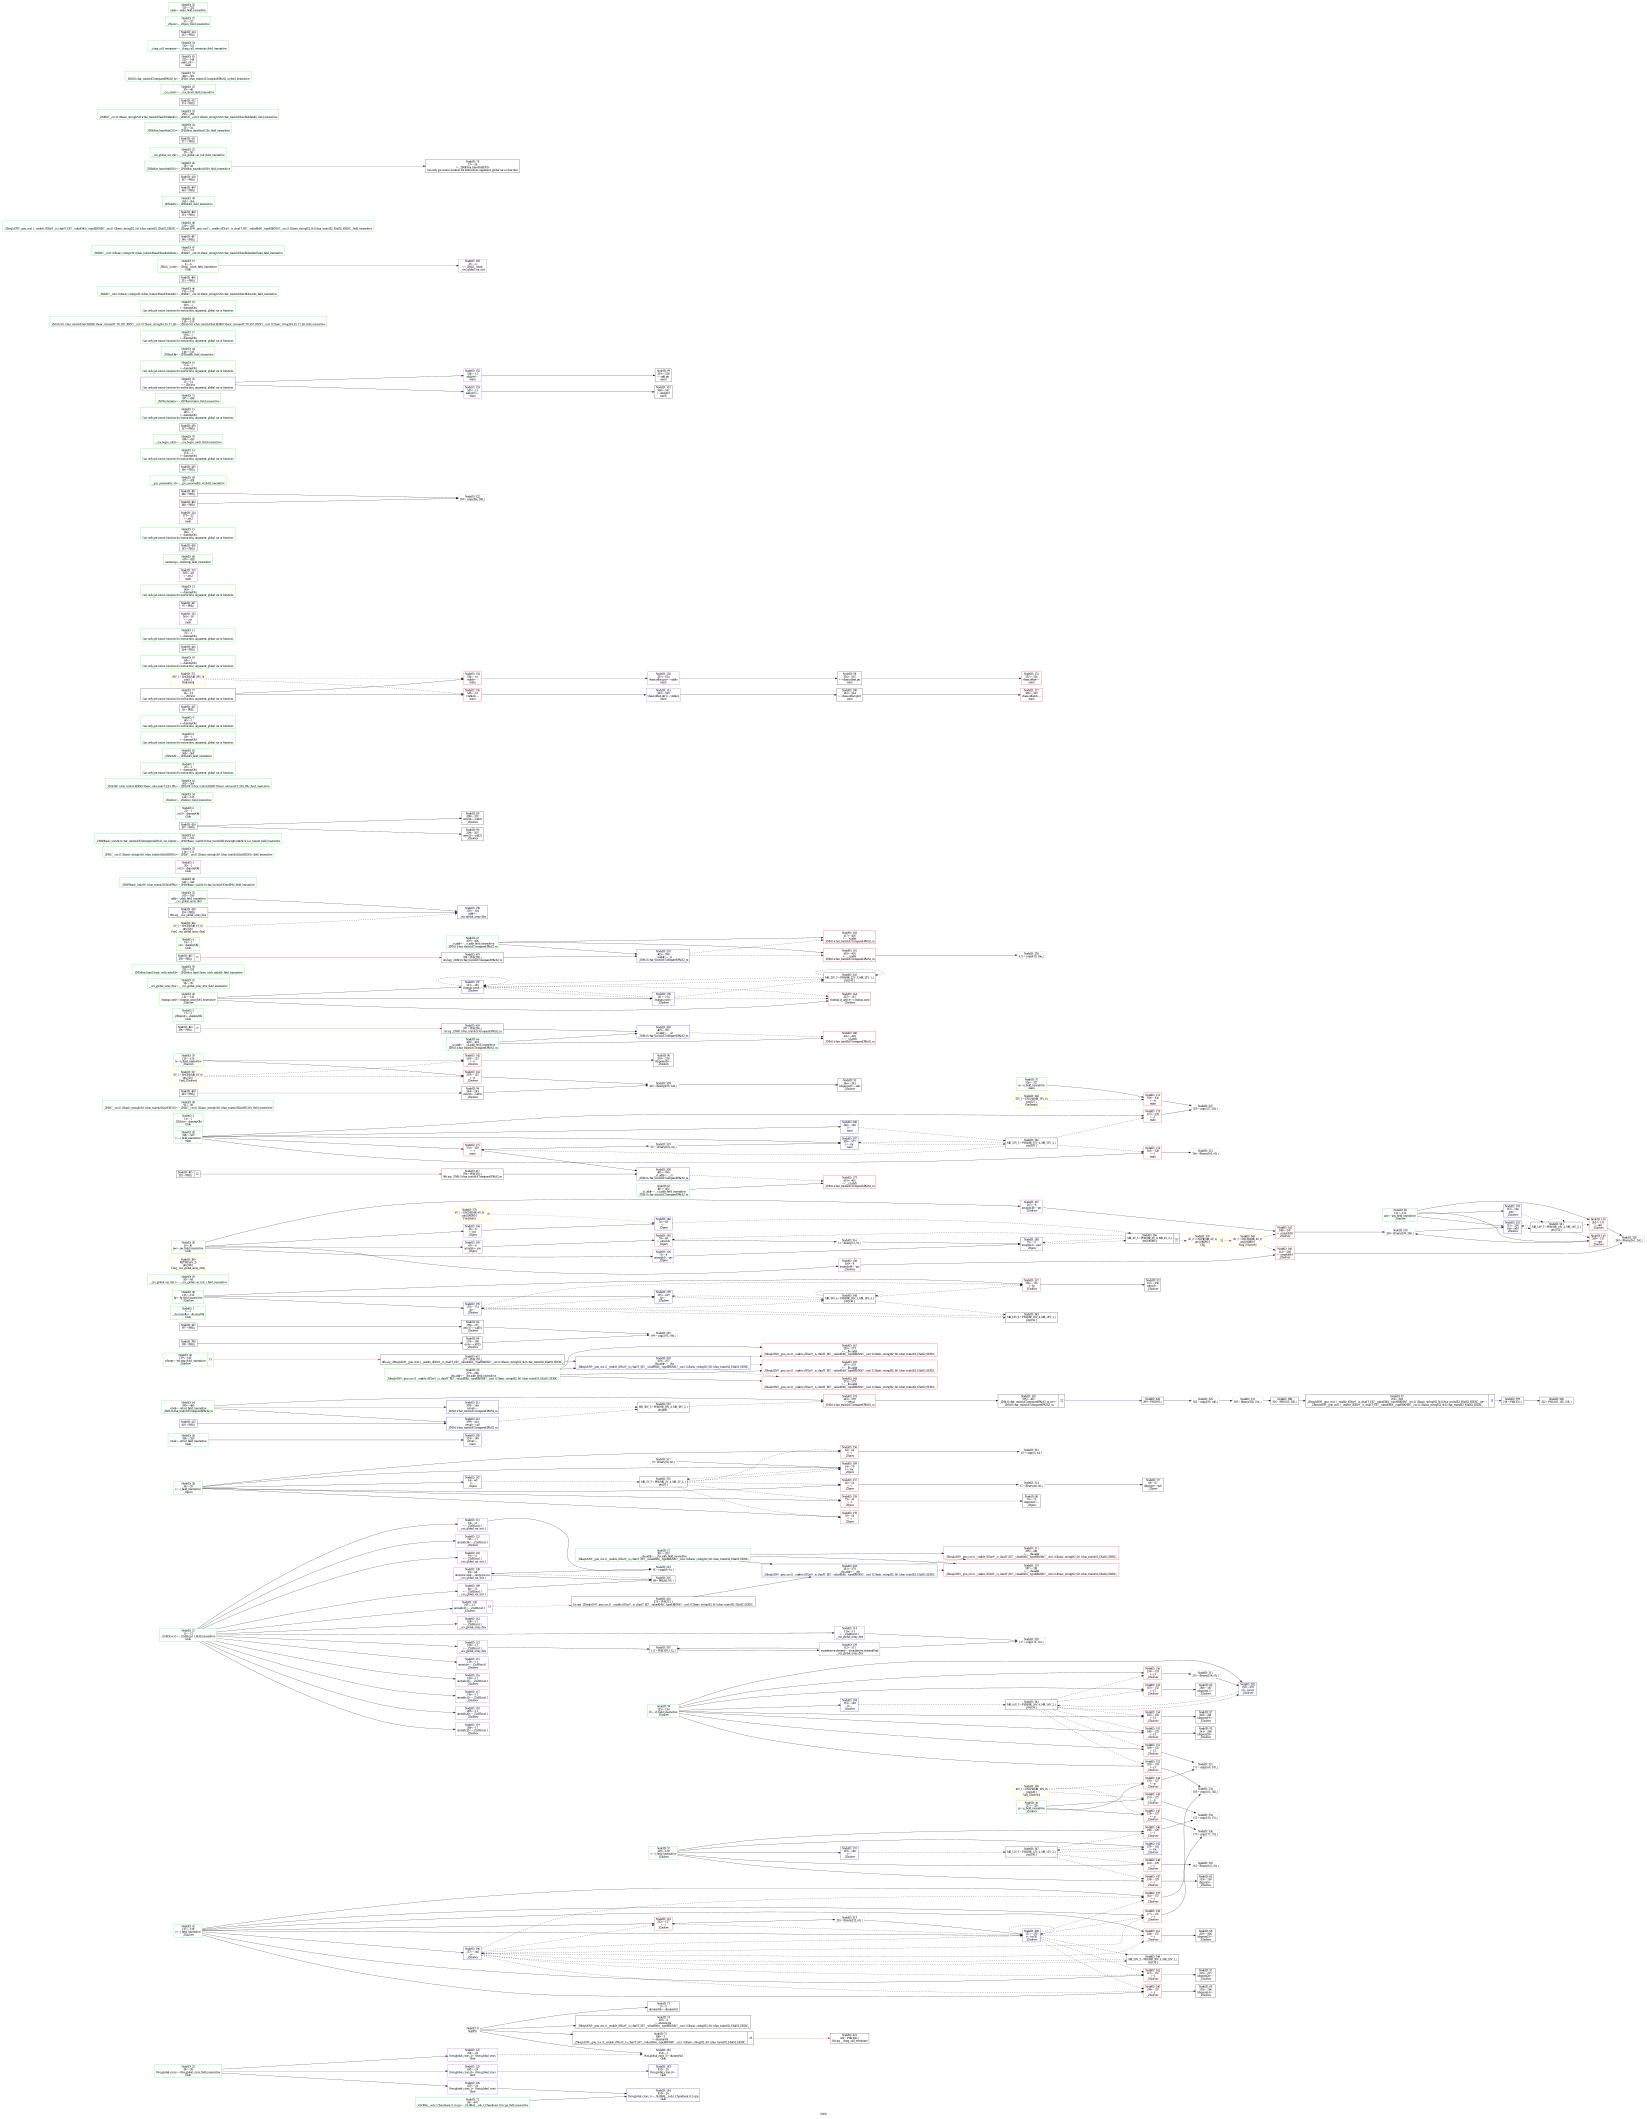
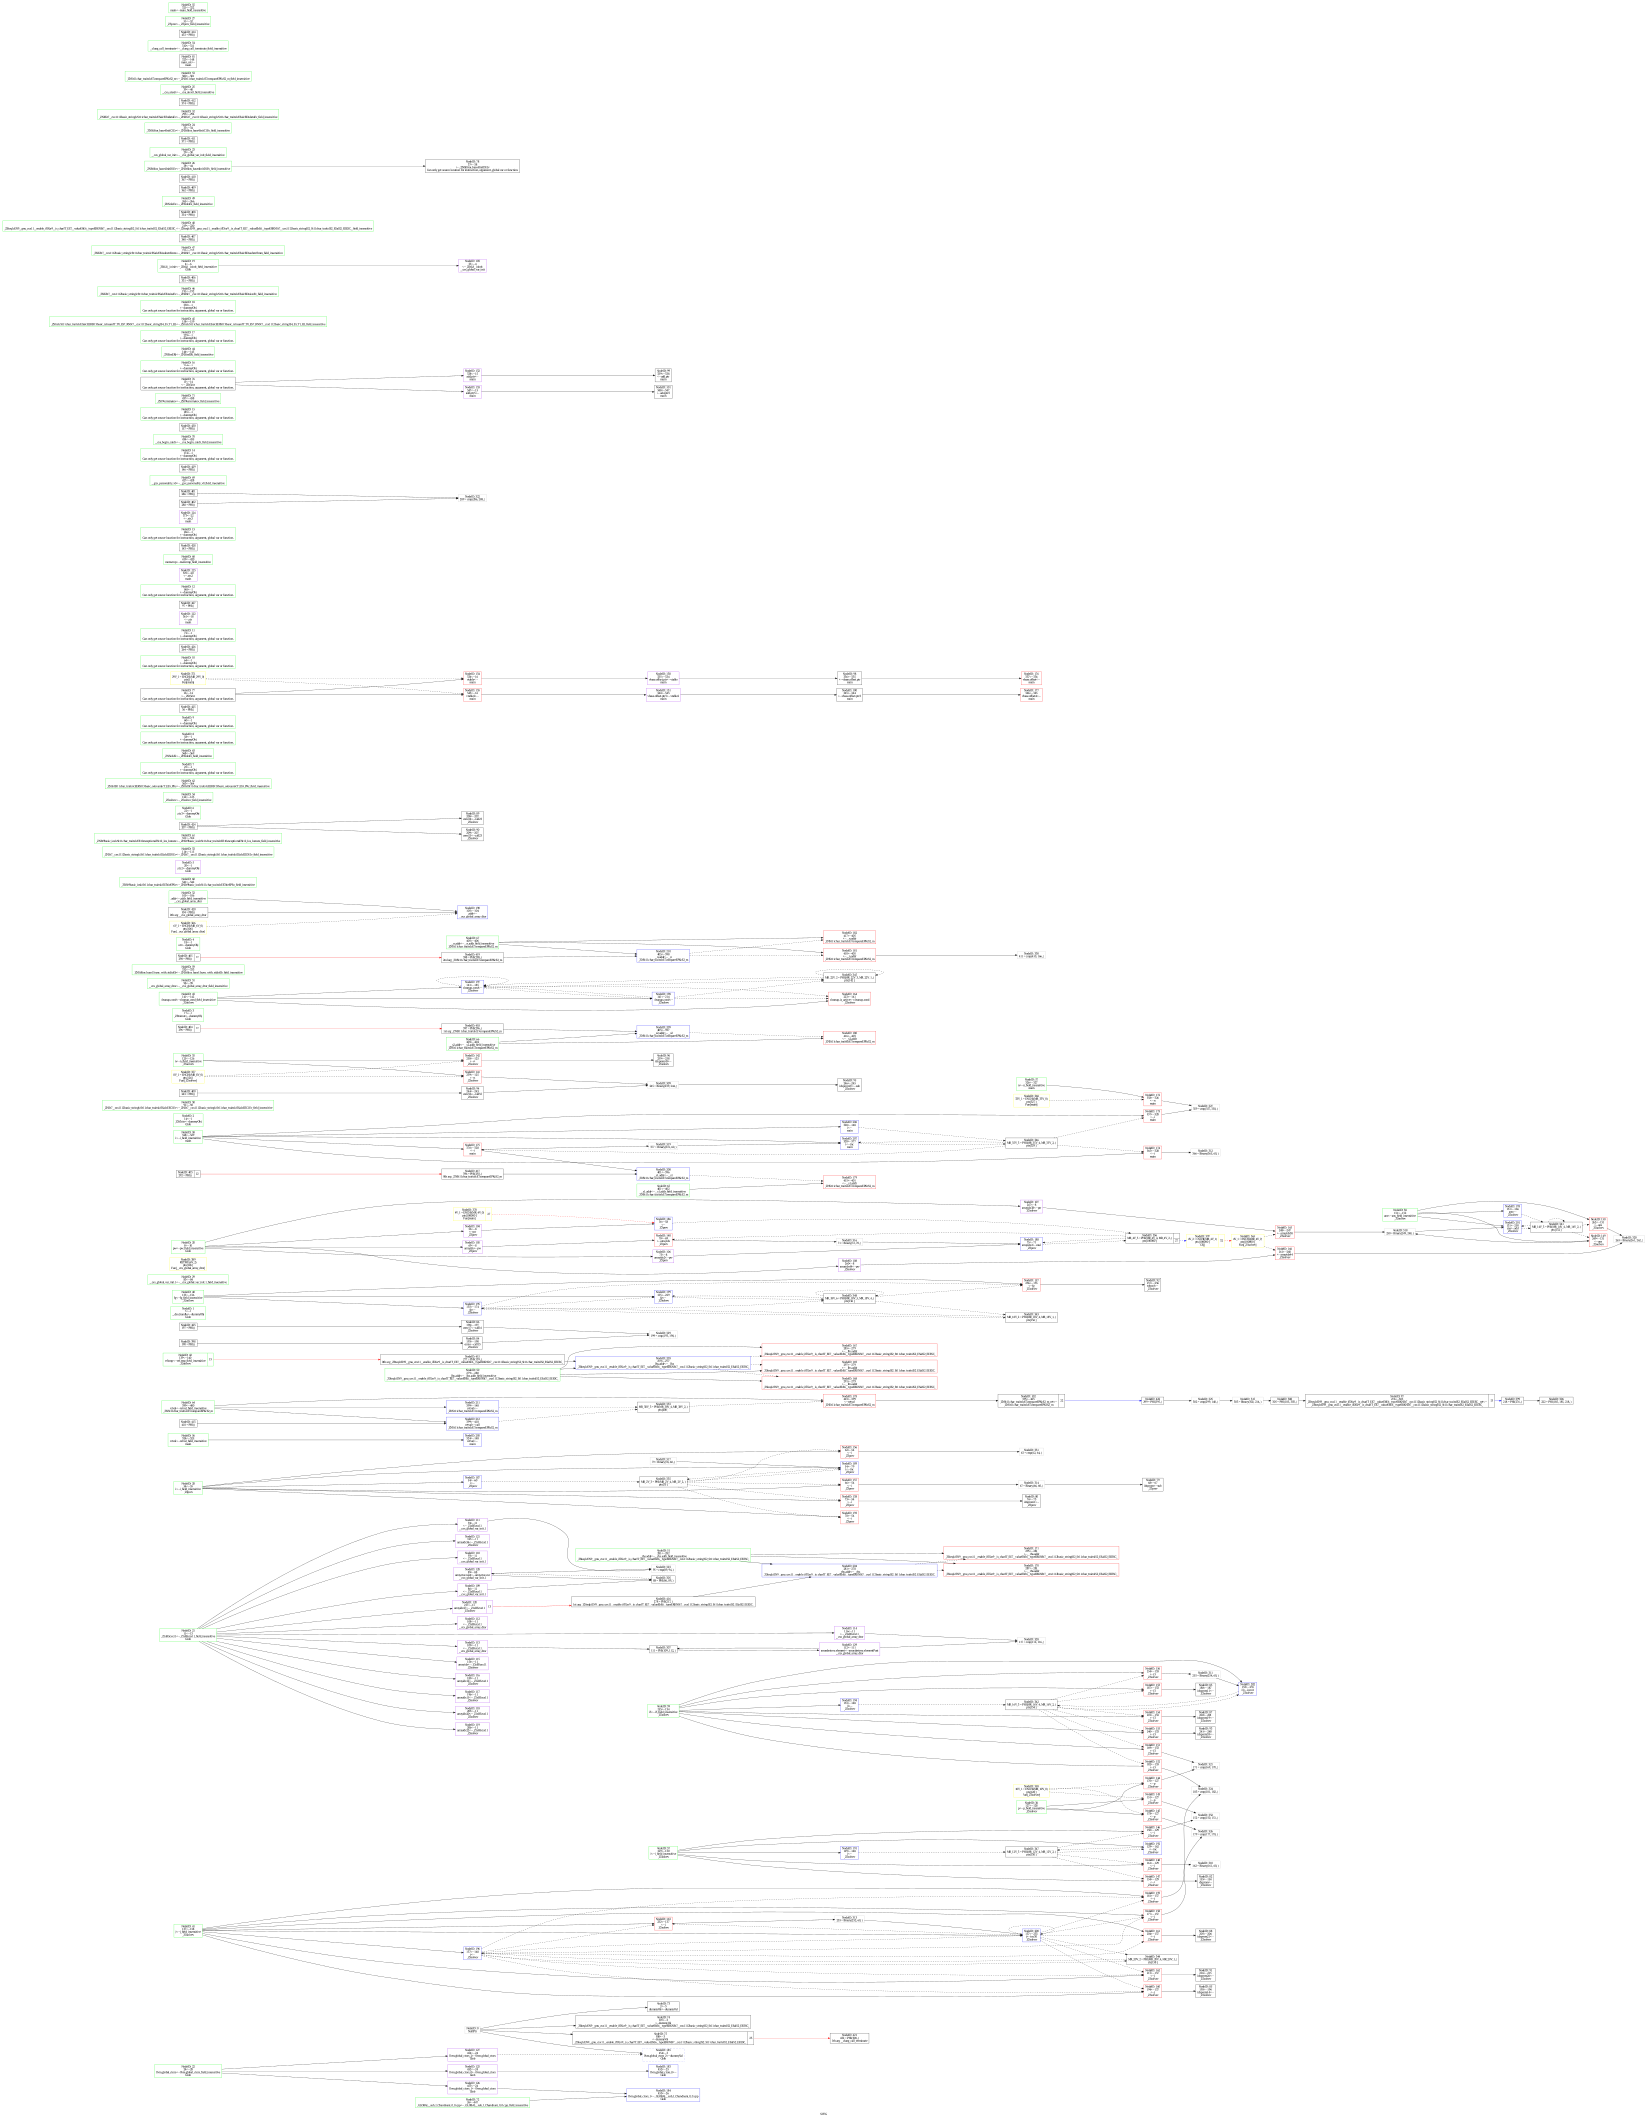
edge "NodeID: 120" -> "NodeID: 416": style dashed -> solid
